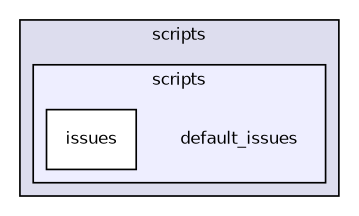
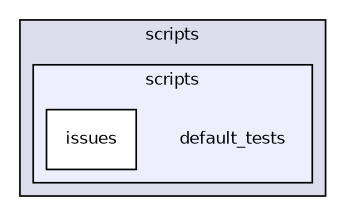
node "default_issues": label "default_issues" -> "default_tests"
